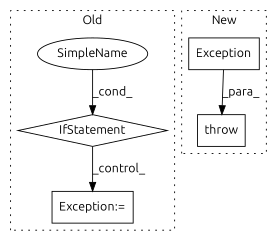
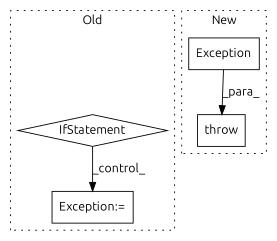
node "SimpleName": removed
